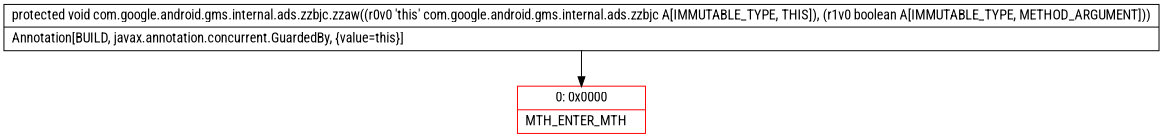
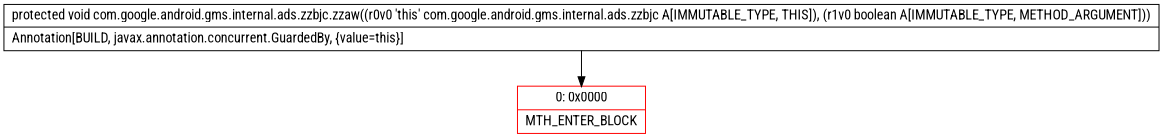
node "0: 0x0000": text "MTH_ENTER_MTH" -> "MTH_ENTER_BLOCK"
